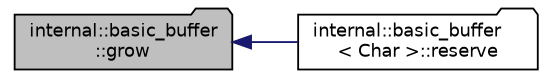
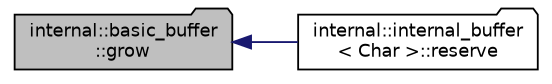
node "internal::basic_buffer < Char >::reserve": label "internal::basic_buffer < Char >::reserve" -> "internal::internal_buffer < Char >::reserve"
